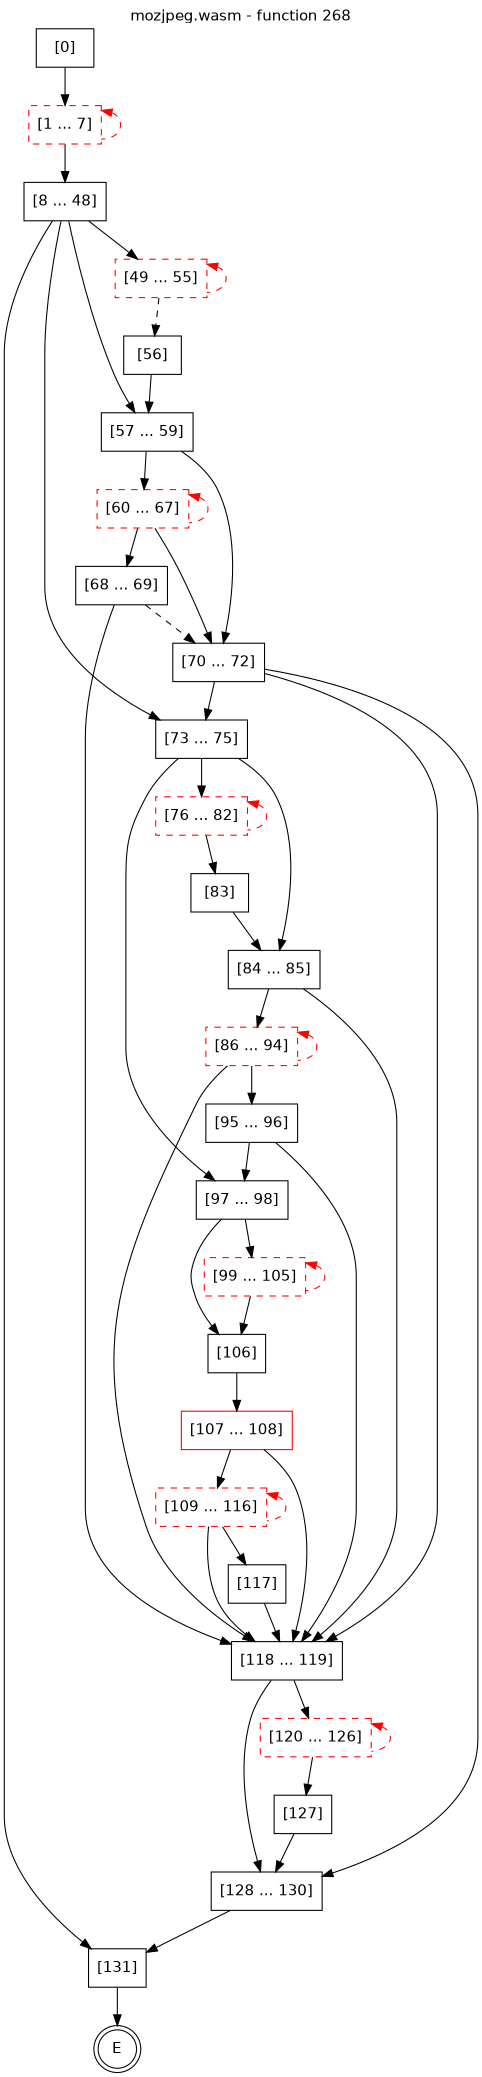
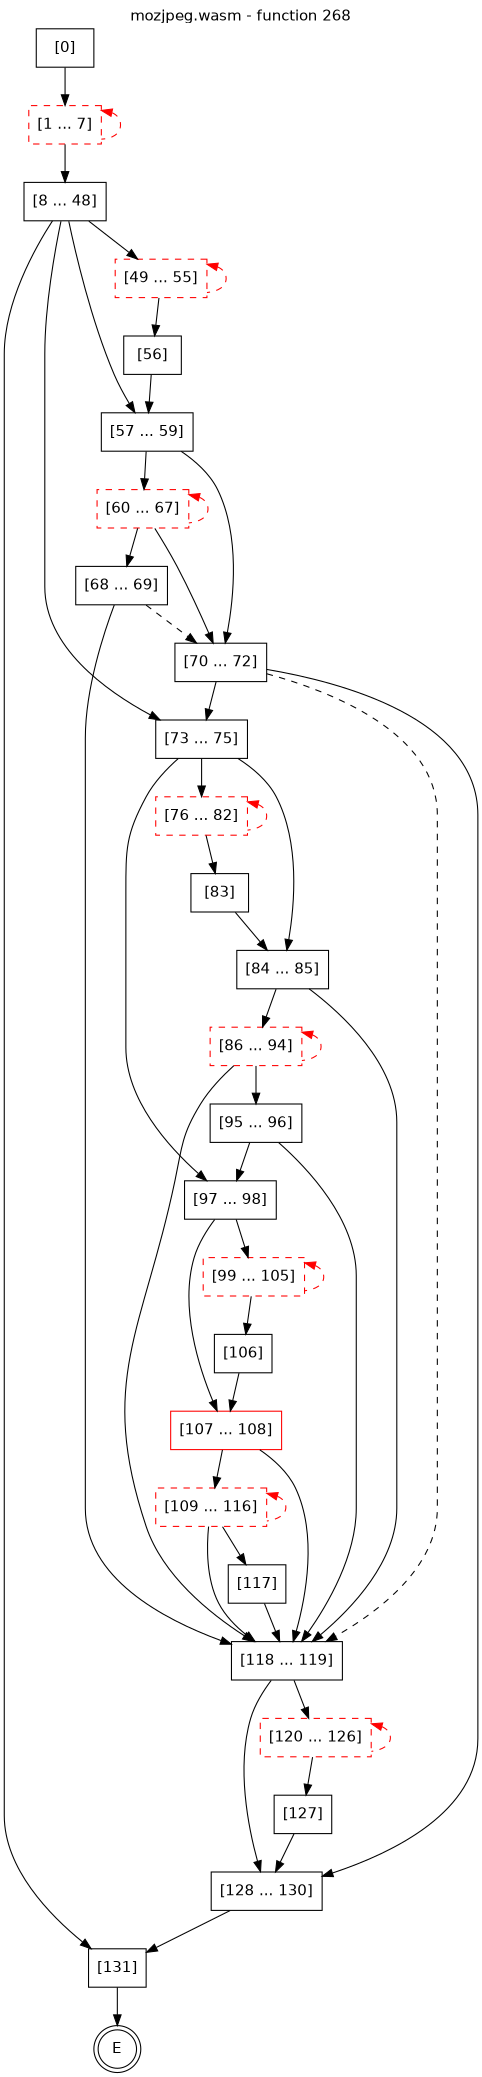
edge "[49 ... 55]" -> "[56]": style dashed -> solid
edge "[70 ... 72]" -> "[118 ... 119]": style solid -> dashed
edge "[97 ... 98]" -> "[106]": now "[97 ... 98]" -> "[107 ... 108]"
